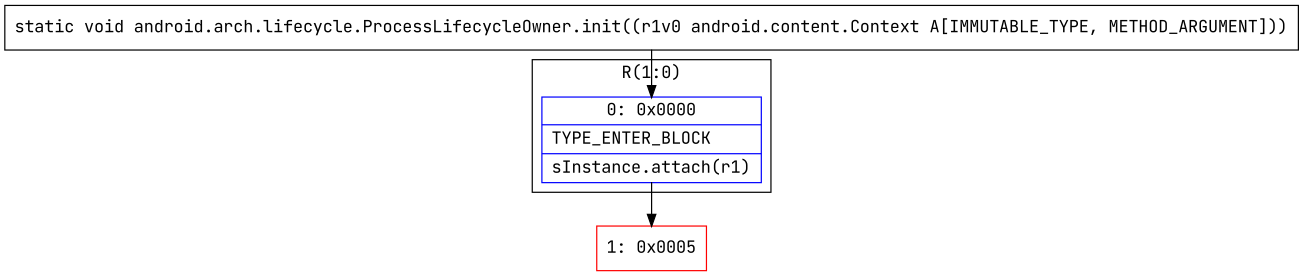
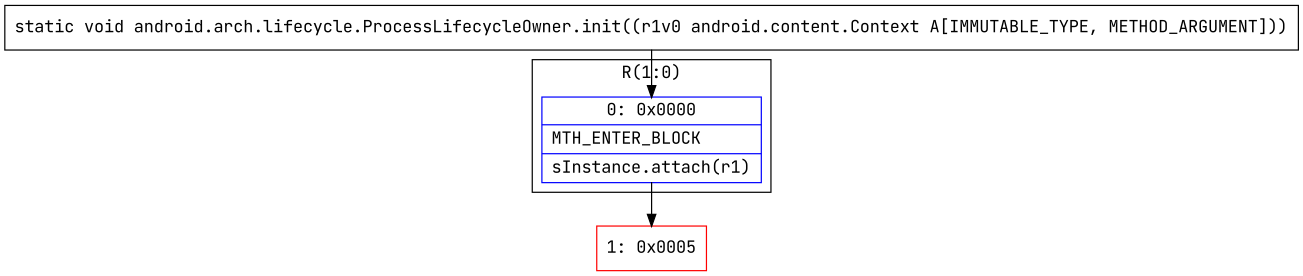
node "0: 0x0000": text "TYPE_ENTER_BLOCK" -> "MTH_ENTER_BLOCK"
